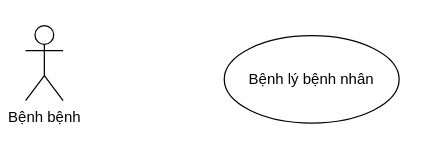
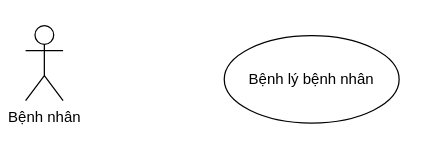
node "Bệnh bệnh": label "Bệnh bệnh" -> "Bệnh nhân"
